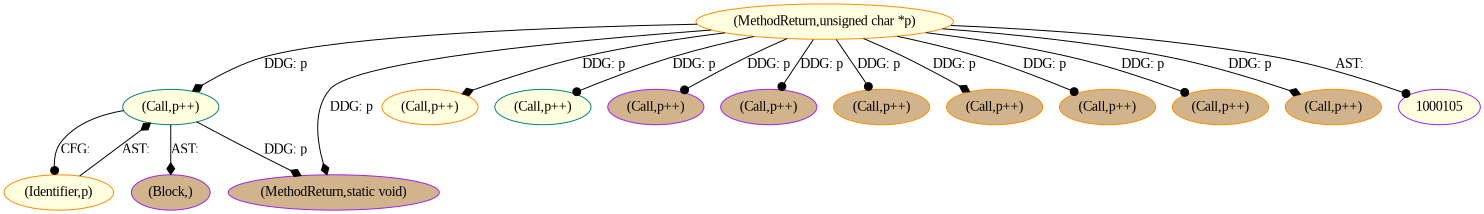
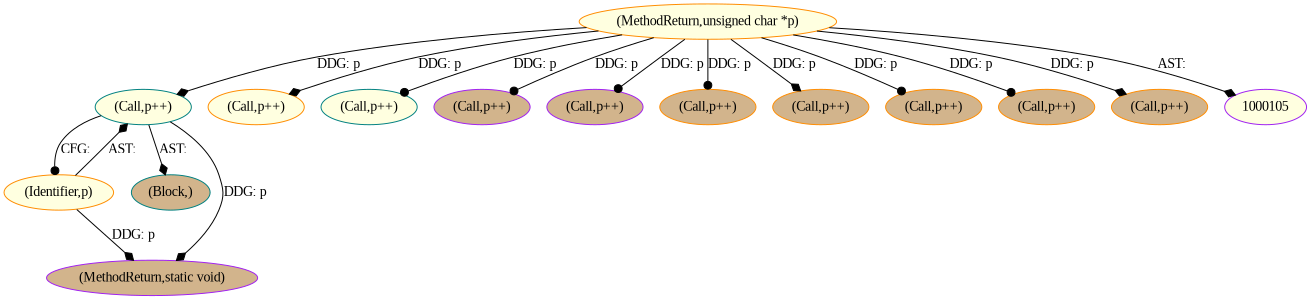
edge "(MethodReturn,unsigned char *p)" -> "1000105": arrowhead dot -> diamond
edge "(MethodReturn,unsigned char *p)" -> "(MethodReturn,static void)": now "(Identifier,p)" -> "(MethodReturn,static void)"
node "(Block,)": color purple -> teal
